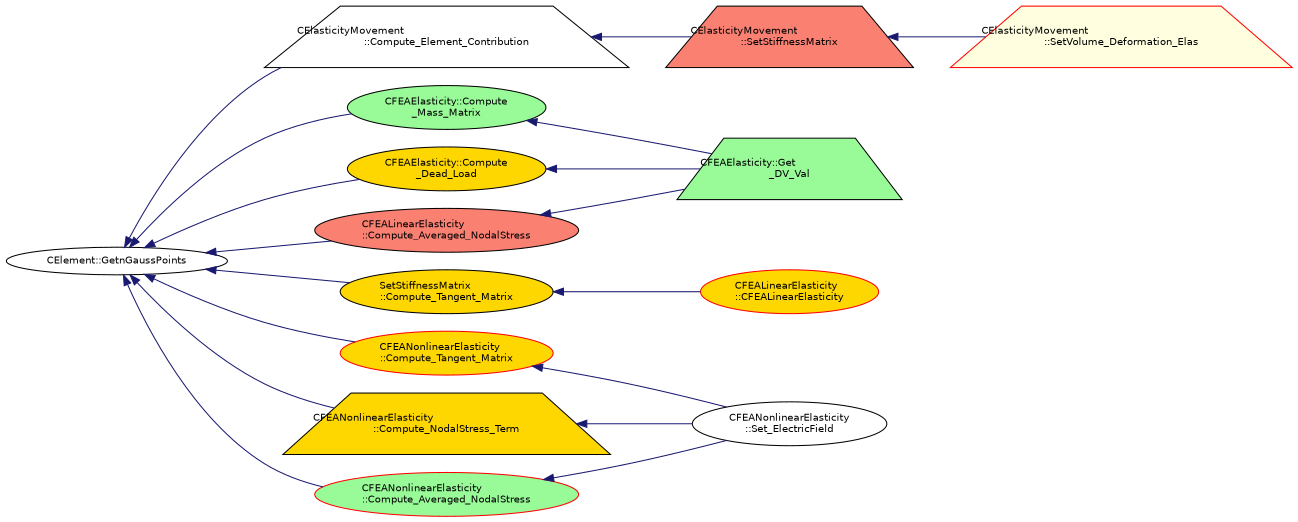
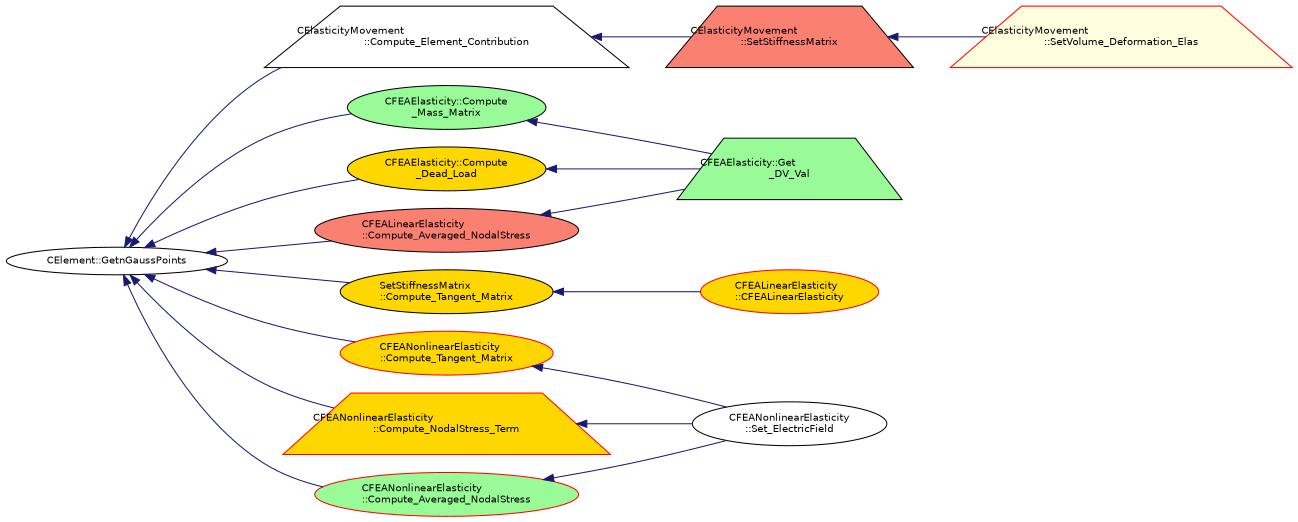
node "CFEANonlinearElasticity ::Compute_NodalStress_Term": color black -> red
